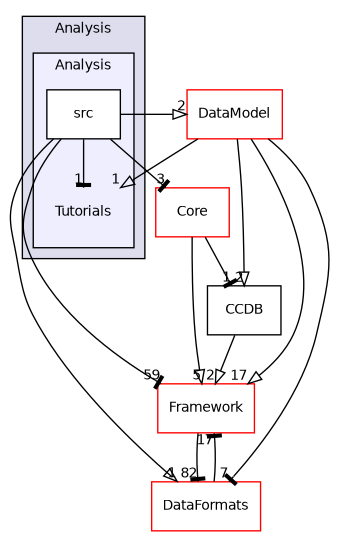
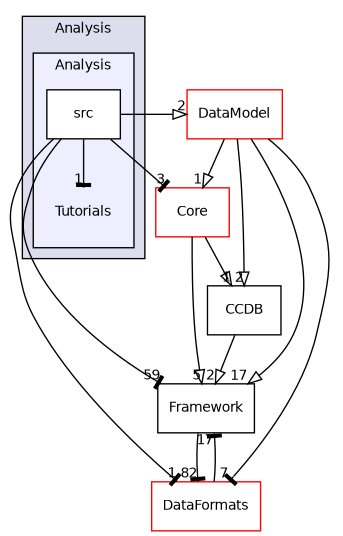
edge "DataModel" -> "Tutorials": now "DataModel" -> "Core"
edge "Core" -> "CCDB": arrowhead tee -> onormal
edge "src" -> "DataFormats": arrowhead onormal -> tee
node "Framework": color red -> black
